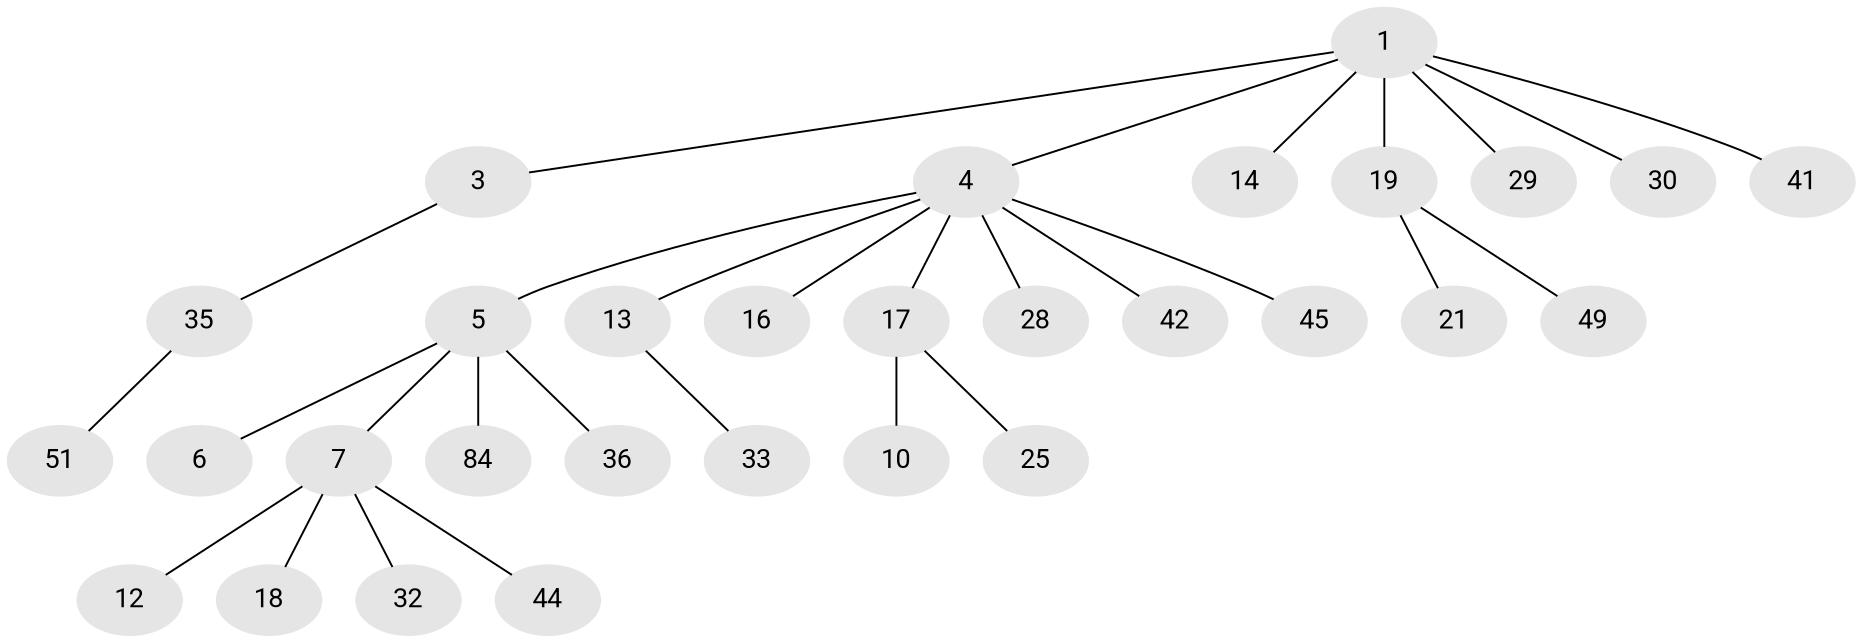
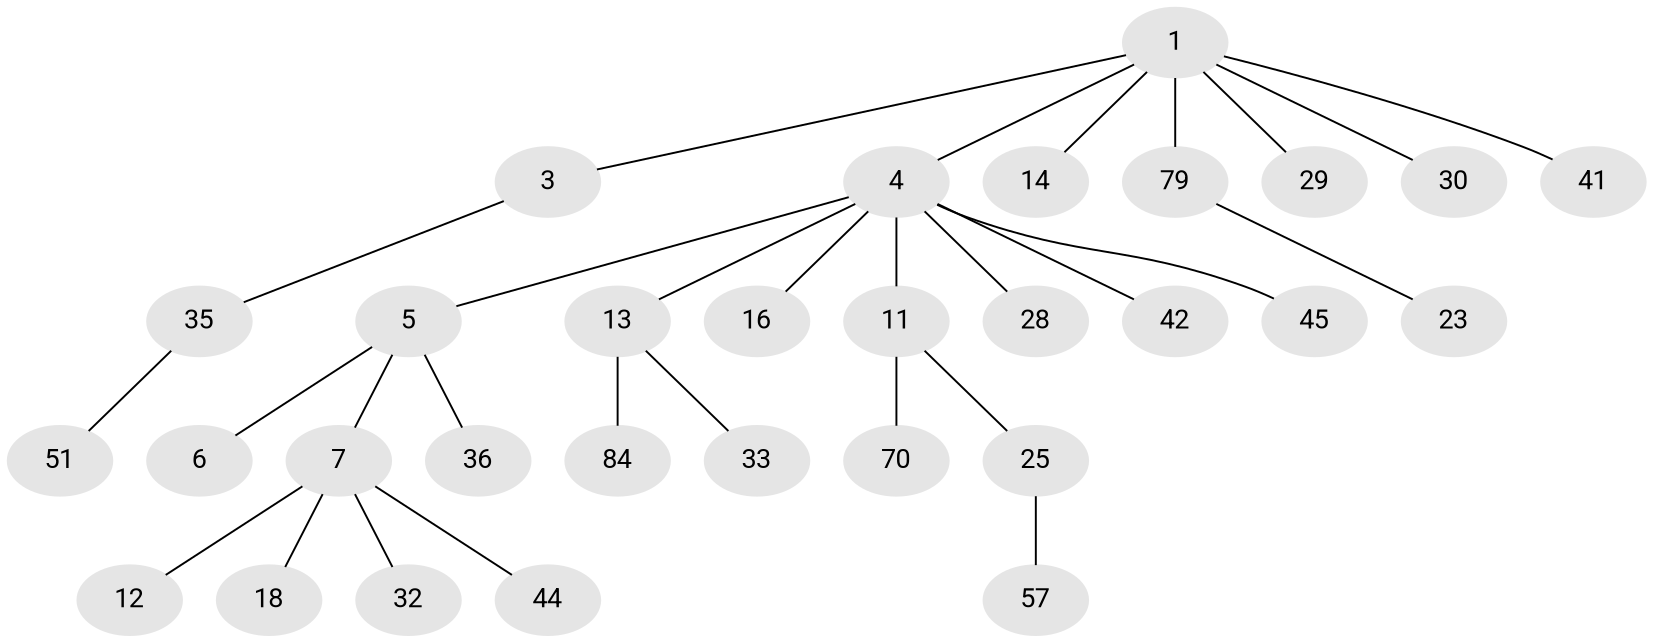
node "19": label "19" -> "79"
node "17": label "17" -> "11"
node "21": label "21" -> "23"
node "49": removed
edge "5" -- "84": now "13" -- "84"
node "10": label "10" -> "70"
node "57": added
